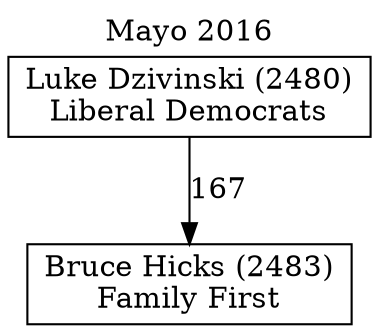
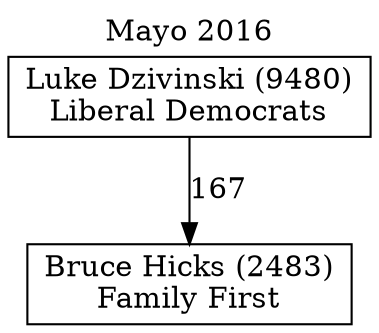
node "Luke Dzivinski (2480) Liberal Democrats": label "Luke Dzivinski (2480) Liberal Democrats" -> "Luke Dzivinski (9480) Liberal Democrats"
